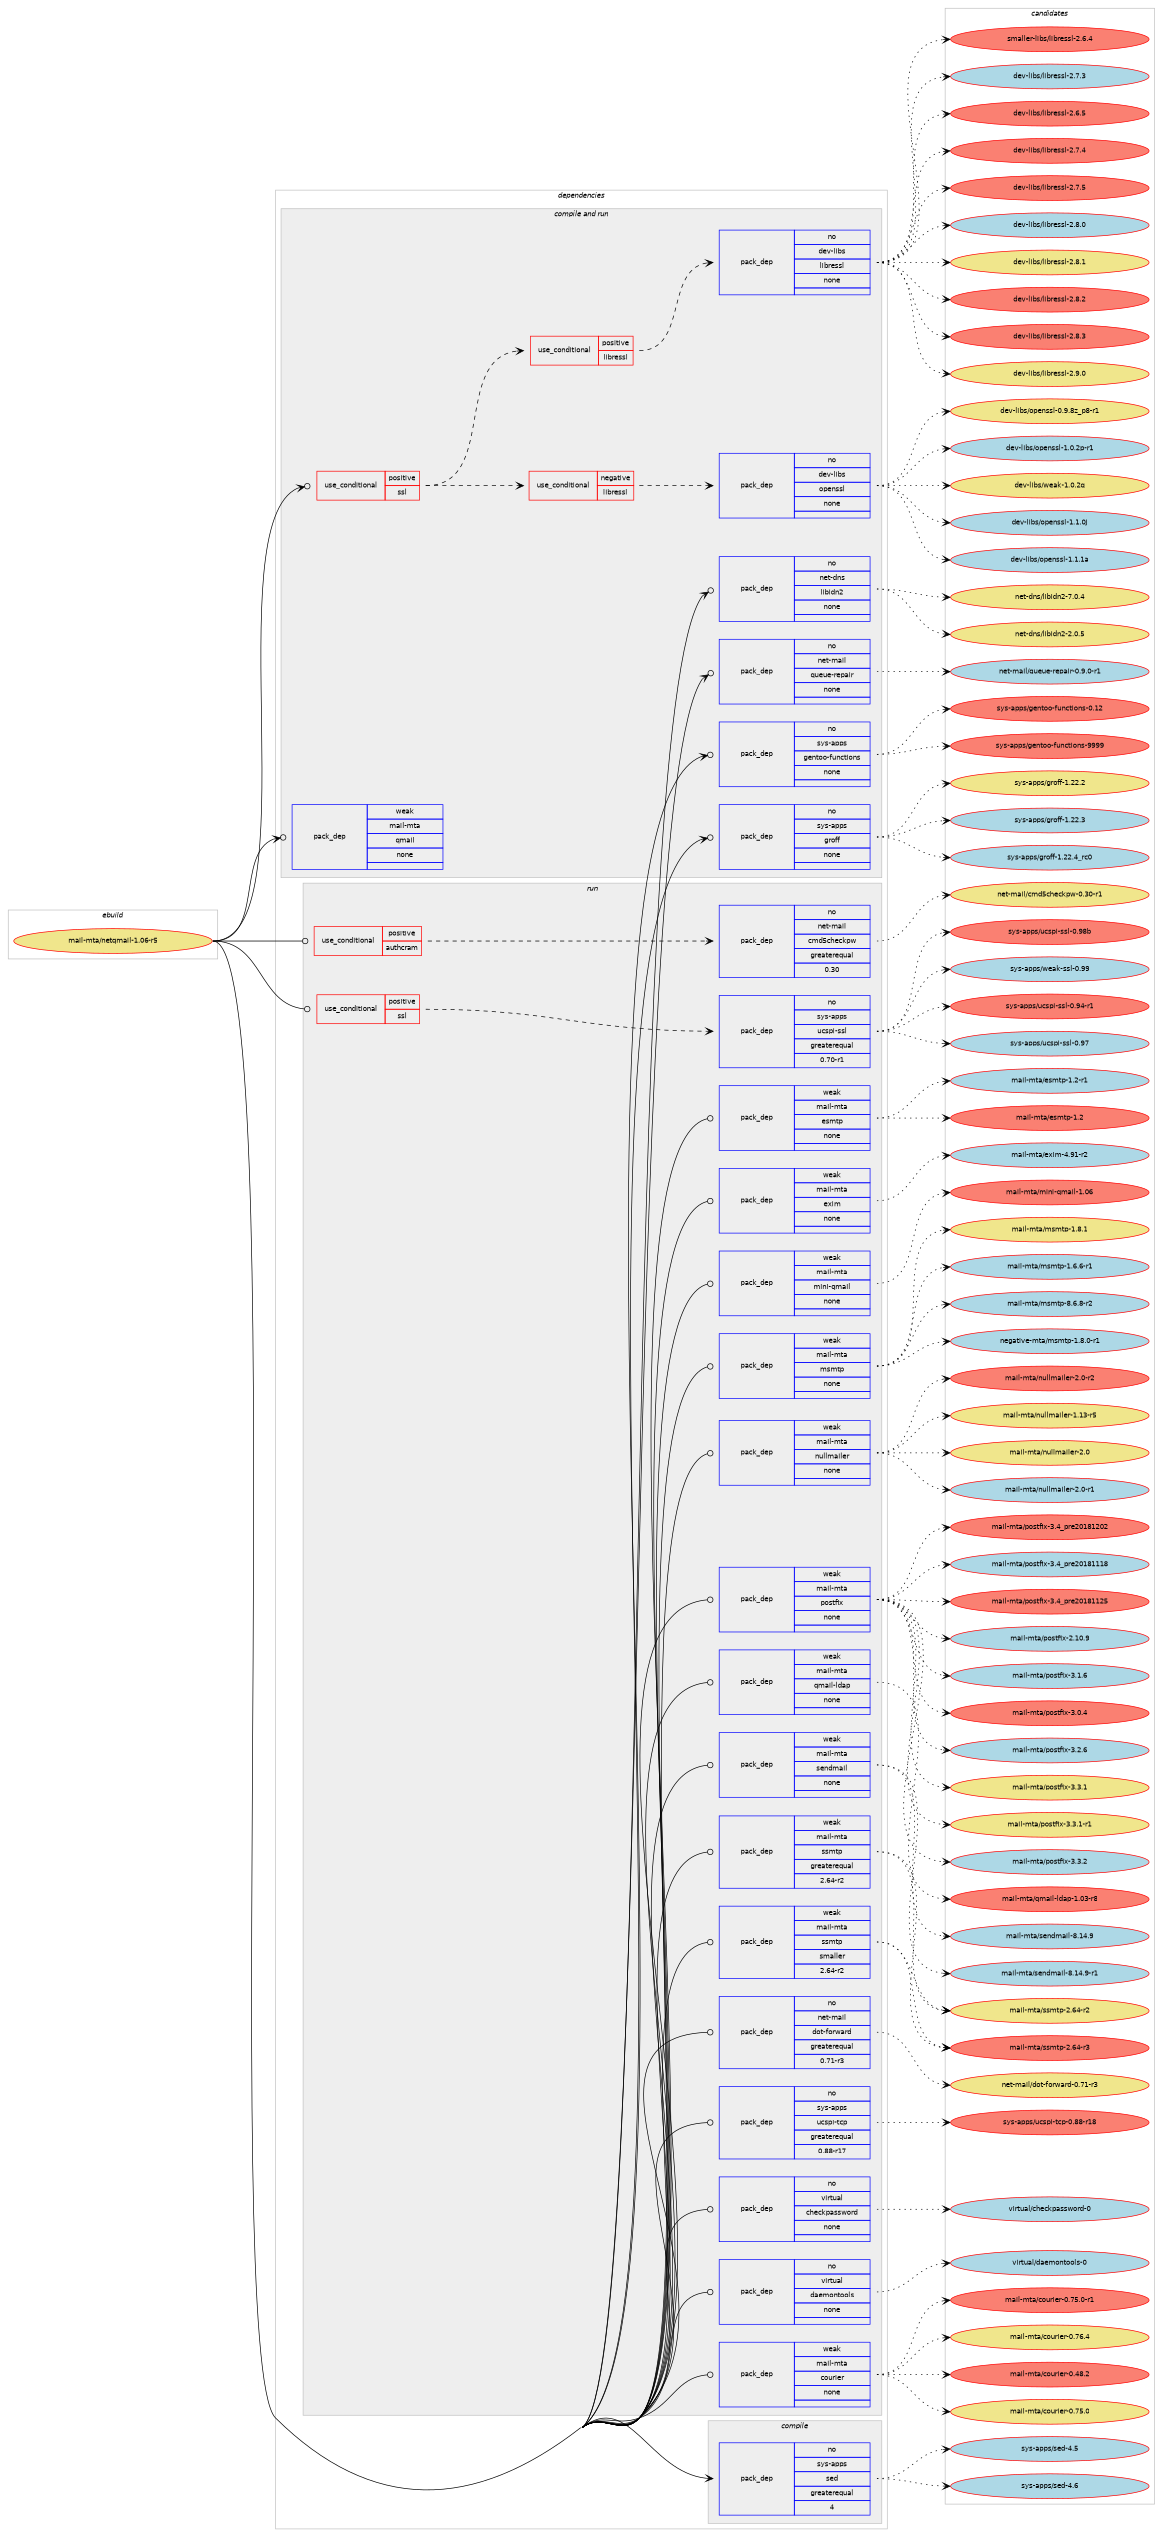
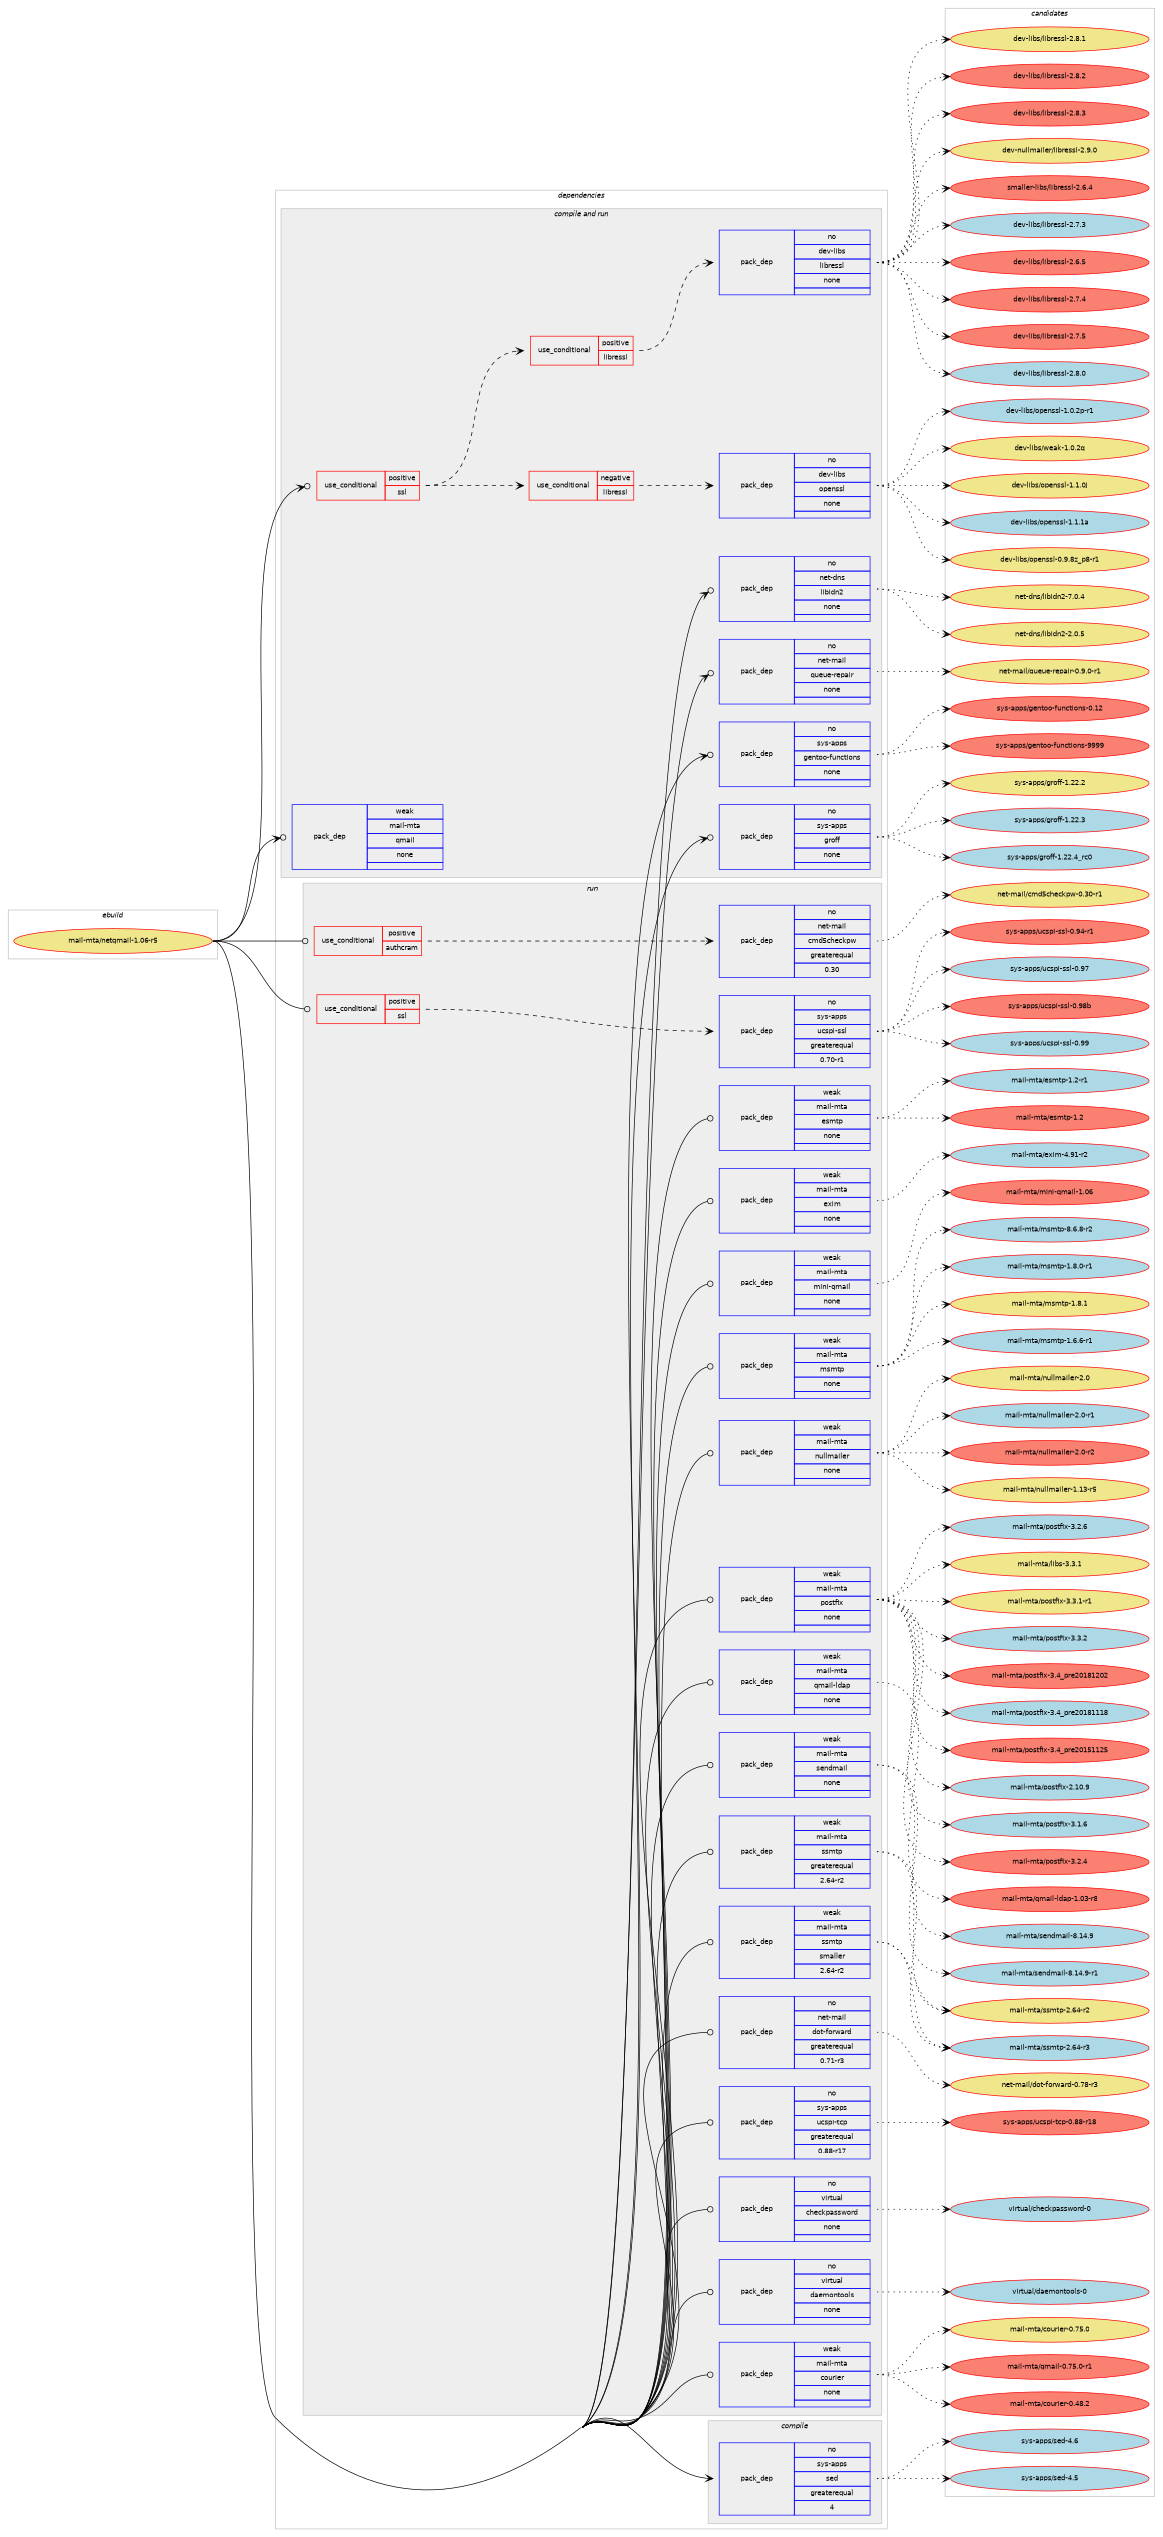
node "dev-libs/libressl-2.9.0": label "dev-libs/libressl-2.9.0" -> "dev-nullmailer/libressl-2.9.0"
node "dev-libs/openssl-1.1.0j": fillcolor lightblue -> khaki
node "net-mail/queue-repair-0.9.0-r1": fillcolor lightblue -> khaki
node "sys-apps/weak-ssl-0.99": label "sys-apps/weak-ssl-0.99" -> "sys-apps/ucspi-ssl-0.99"
node "negative-mta/msmtp-1.8.0-r1": label "negative-mta/msmtp-1.8.0-r1" -> "mail-mta/msmtp-1.8.0-r1"
node "mail-mta/postfix-3.4_pre20181125": label "mail-mta/postfix-3.4_pre20181125" -> "mail-mta/postfix-3.4_pre20151125"
node "mail-mta/postfix-3.0.4": label "mail-mta/postfix-3.0.4" -> "mail-mta/postfix-3.2.4"
node "mail-mta/postfix-3.3.1": label "mail-mta/postfix-3.3.1" -> "mail-mta/libs-3.3.1"
node "mail-mta/ssmtp-2.64-r3": fillcolor salmon -> lightblue
node "net-mail/dot-forward-0.71-r3": label "net-mail/dot-forward-0.71-r3" -> "net-mail/dot-forward-0.78-r3"
node "mail-mta/courier-0.75.0-r1": label "mail-mta/courier-0.75.0-r1" -> "mail-mta/qmail-0.75.0-r1"
node "mail-mta/courier-0.76.4": removed
